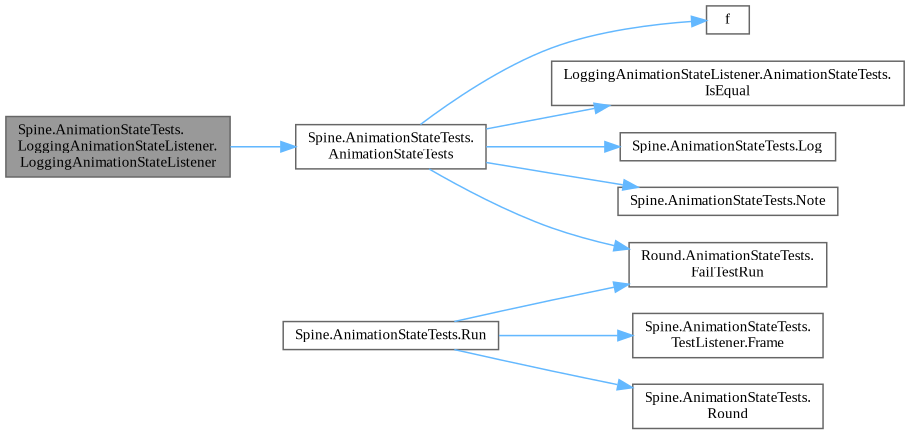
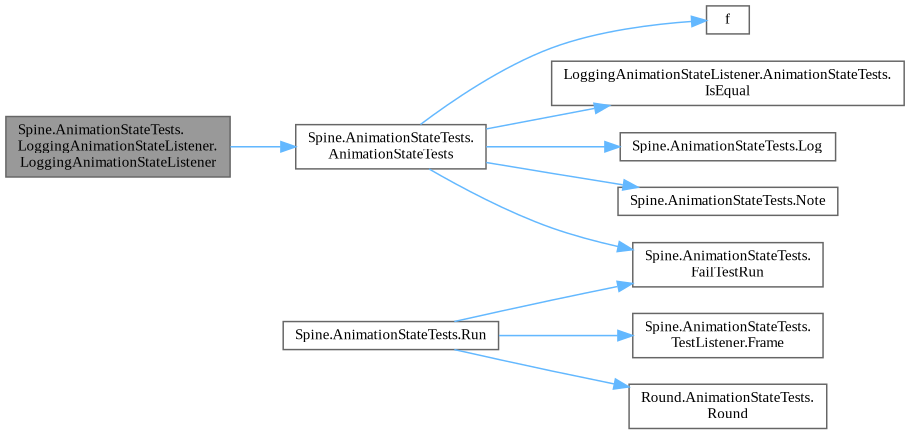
node "Round.AnimationStateTests. FailTestRun": label "Round.AnimationStateTests. FailTestRun" -> "Spine.AnimationStateTests. FailTestRun"
node "Spine.AnimationStateTests. Round": label "Spine.AnimationStateTests. Round" -> "Round.AnimationStateTests. Round"
